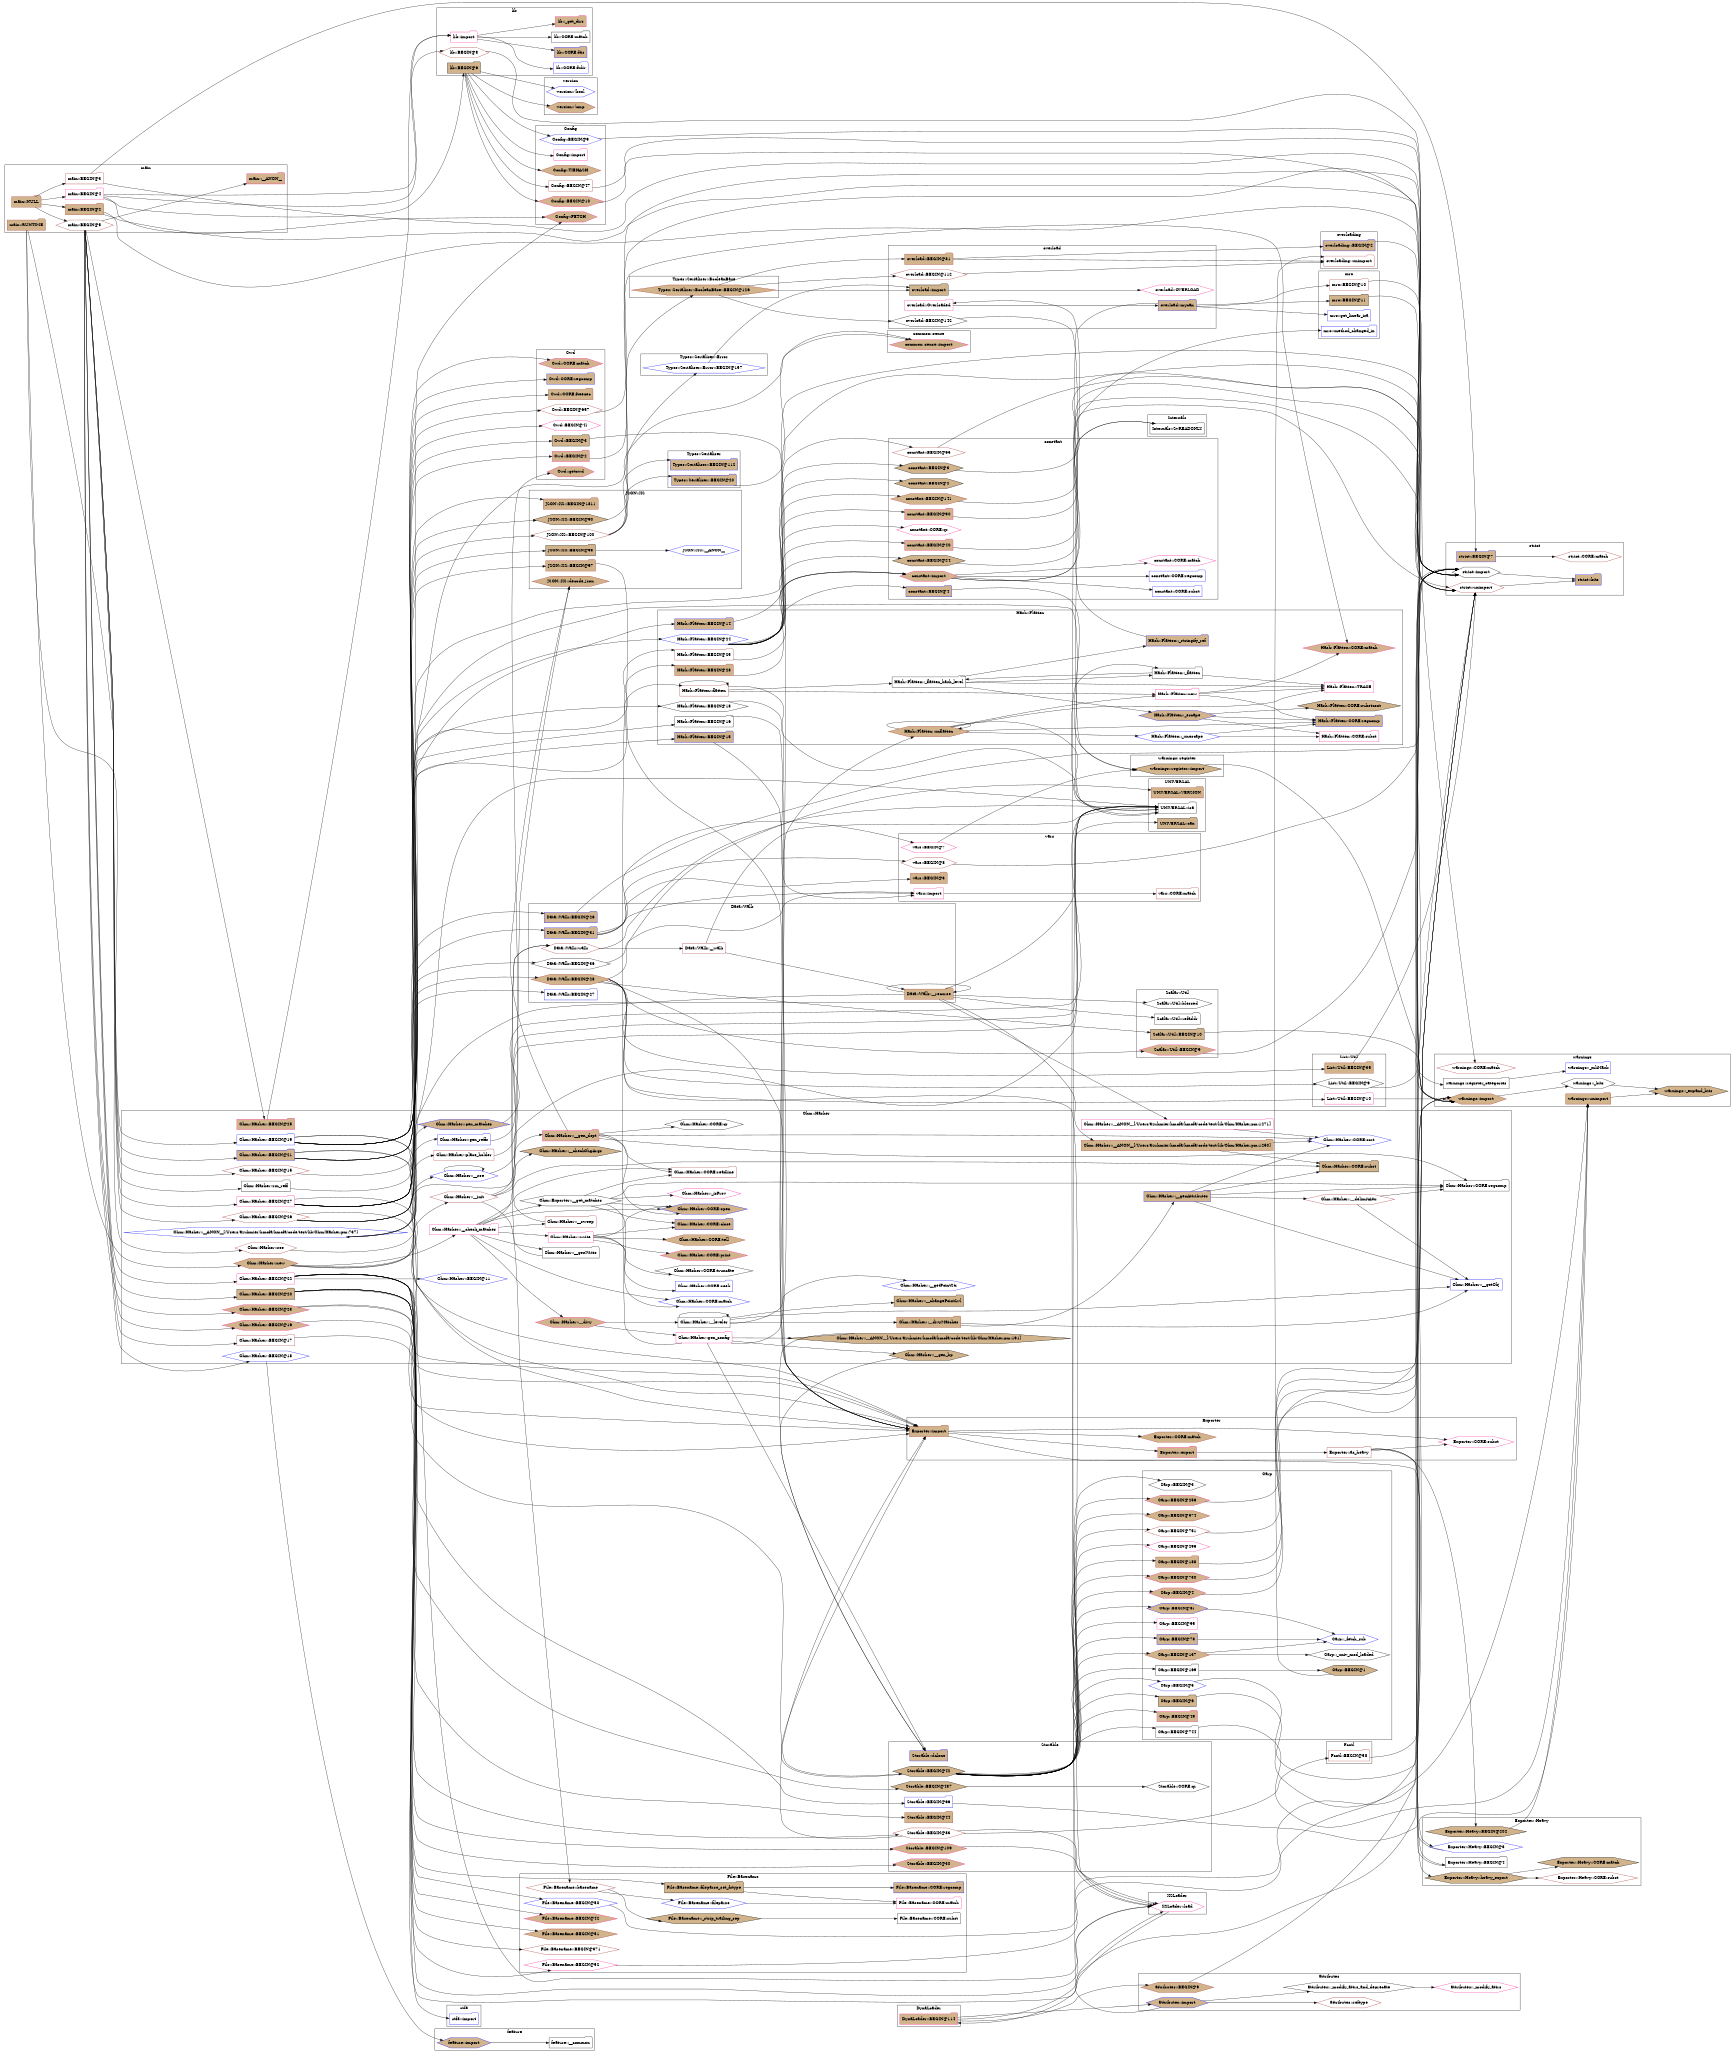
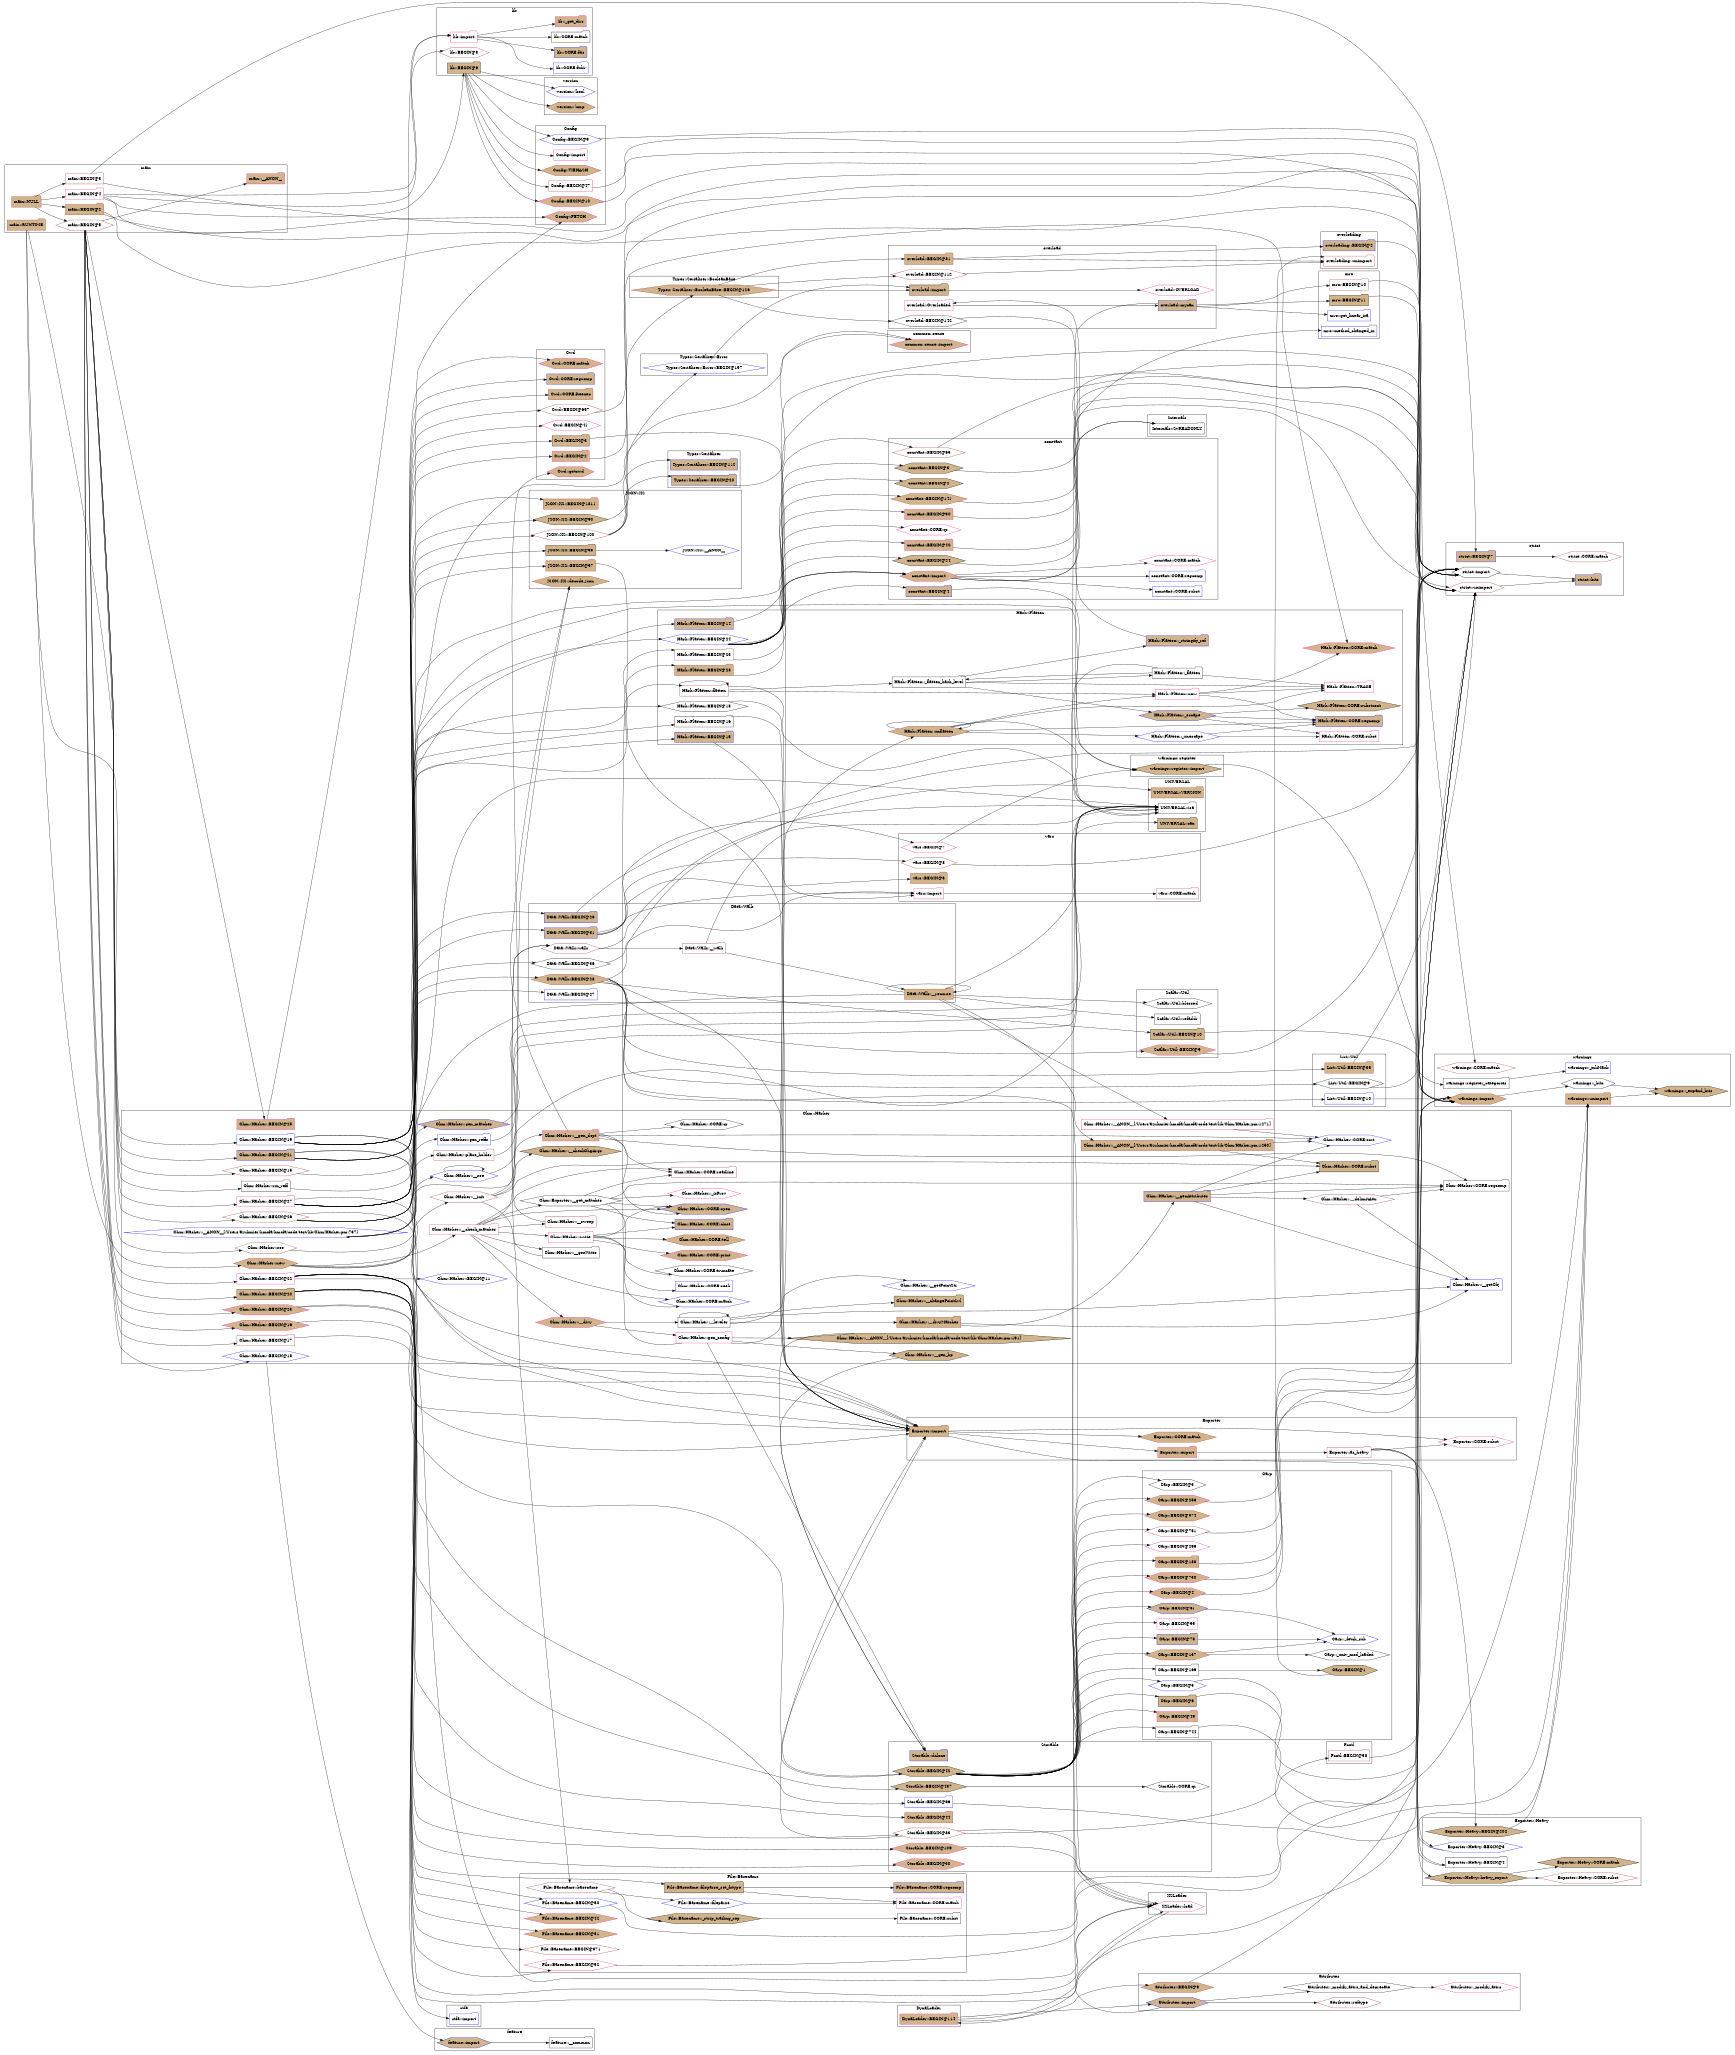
edge "lib::BEGIN@8" -> "strict::import": removed
edge "UNIVERSAL::isa" -> "Hash::Flatten::_flatten": reversed
node "List::Util::BEGIN@10": color deeppink -> blue
